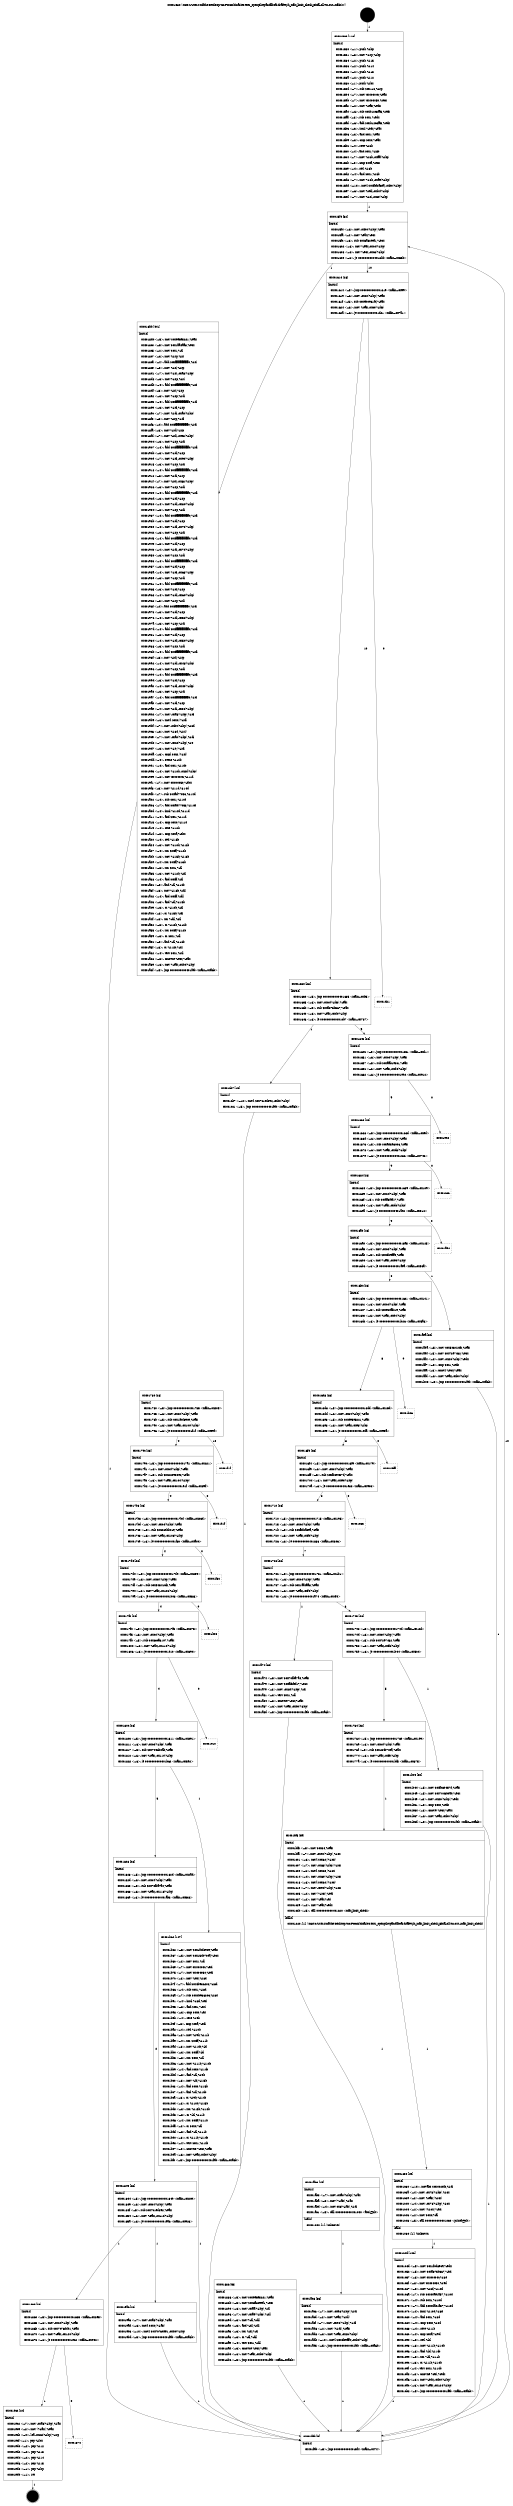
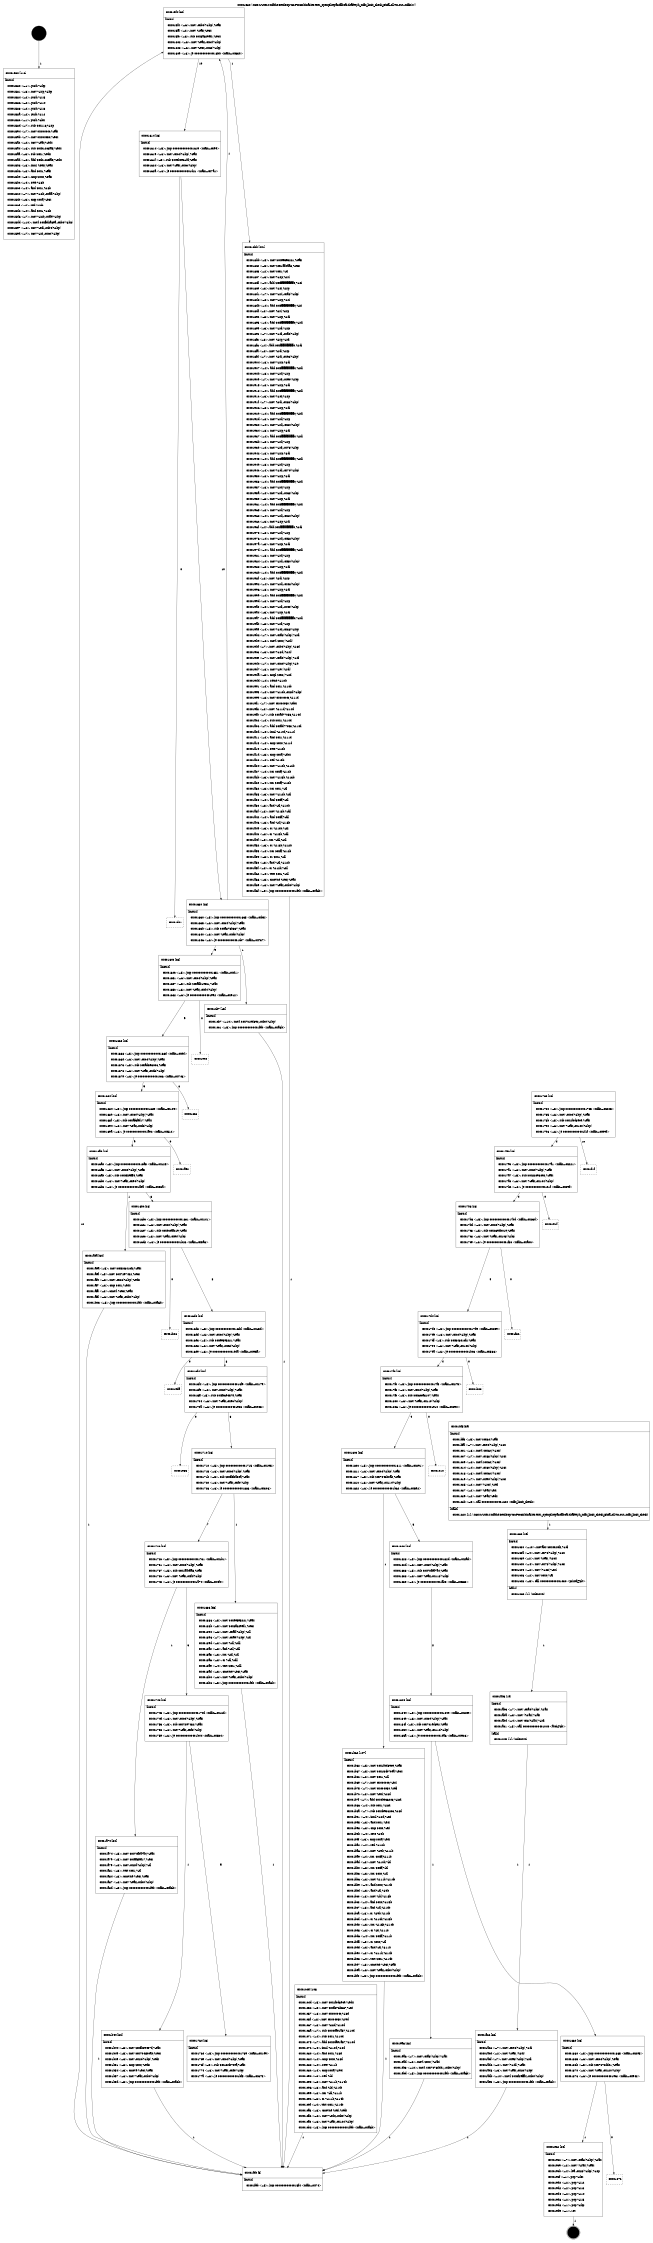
edge "0x401580 [116]" -> "0x4015f4 [32]": now "0x401630 [28]" -> "0x4015f4 [32]"
edge "0x401710 [28]" -> "0x401886 [53]": added, label "1"
edge "0x401764 [28]" -> "0x401bf5 [59]": removed, label "1"
edge "0x401c30 [29]" -> "0x401c4d [106]": now "0x401c30 [29]" -> "0x401ab3 [19]"
